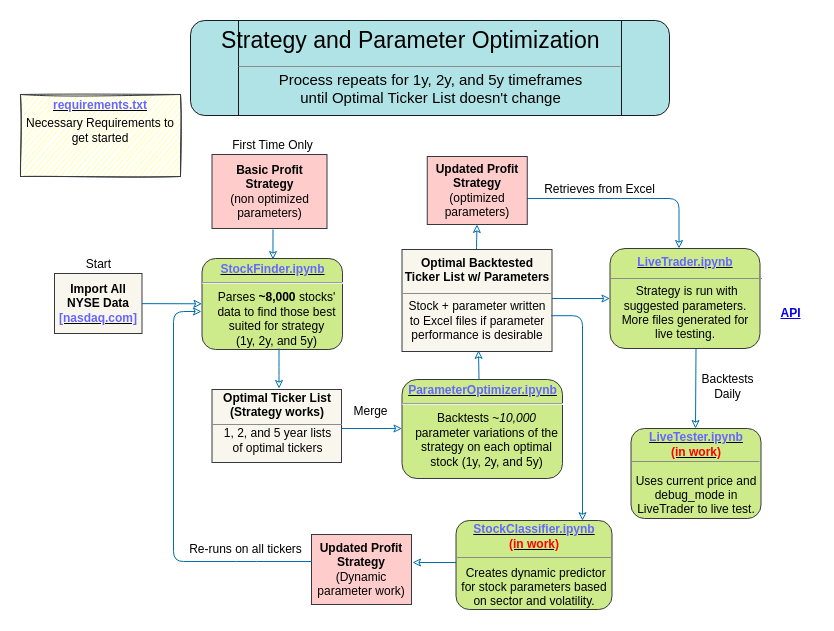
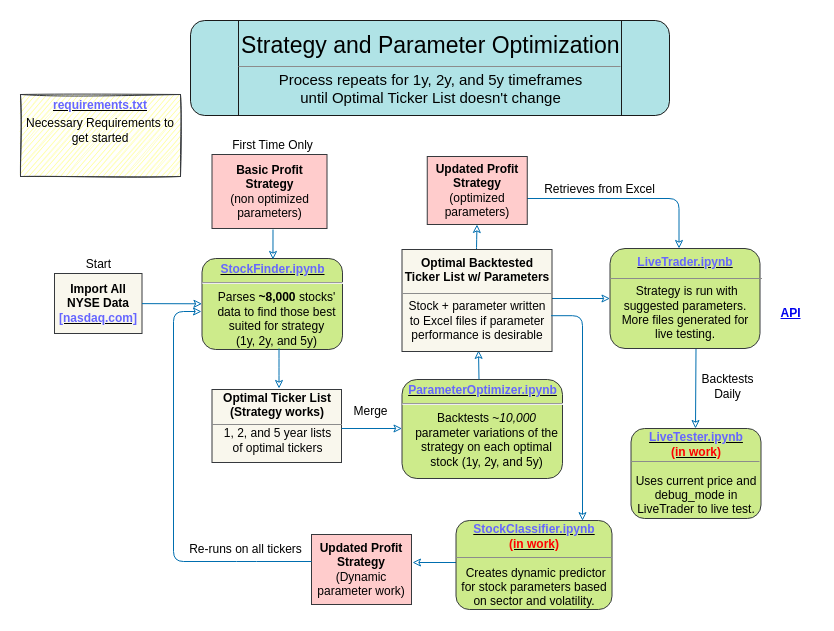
node "Strategy and Parameter Optimization": moved (414, 41) -> (434, 46)
